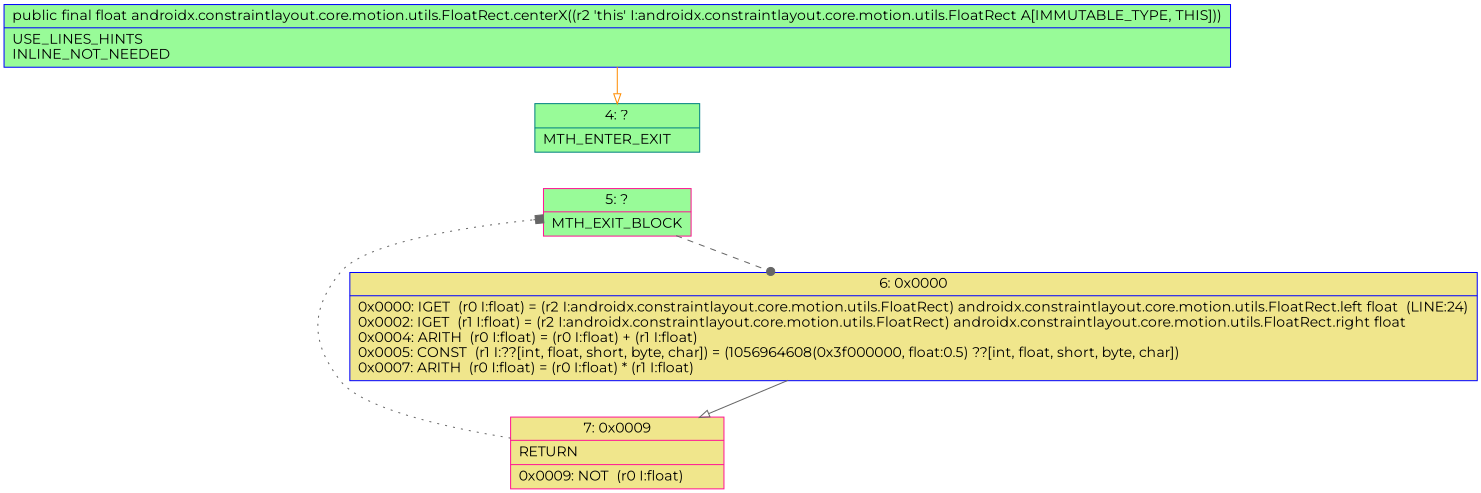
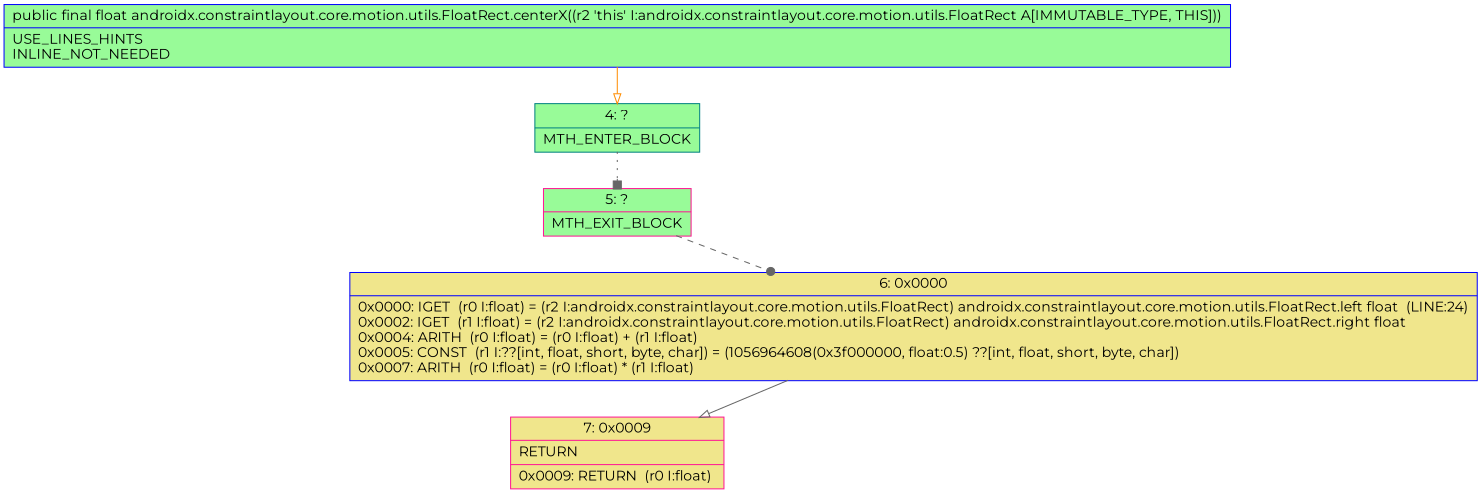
node "4: ?": text "MTH_ENTER_EXIT" -> "MTH_ENTER_BLOCK"
edge "7: 0x0009" -> "5: ?": now "4: ?" -> "5: ?"
node "7: 0x0009": text "0x0009: NOT  (r0 I:float)" -> "0x0009: RETURN  (r0 I:float)"
